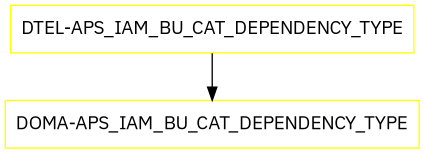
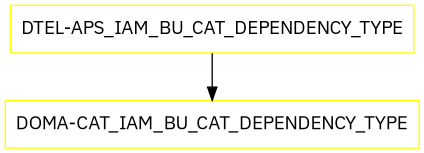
node "DOMA-APS_IAM_BU_CAT_DEPENDENCY_TYPE": label "DOMA-APS_IAM_BU_CAT_DEPENDENCY_TYPE" -> "DOMA-CAT_IAM_BU_CAT_DEPENDENCY_TYPE"
